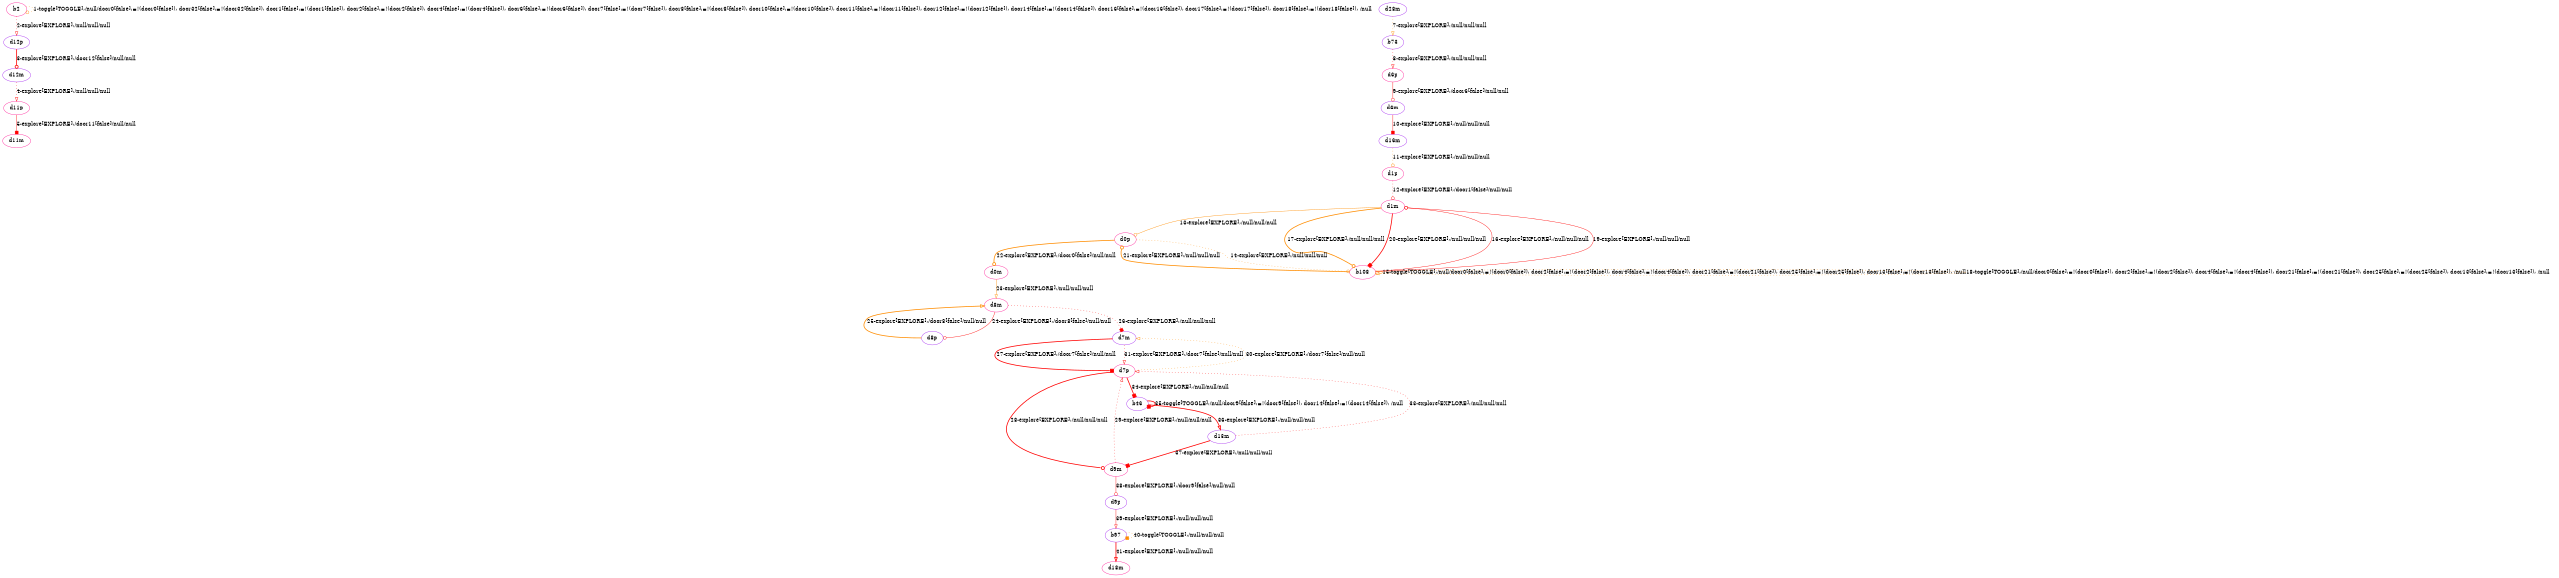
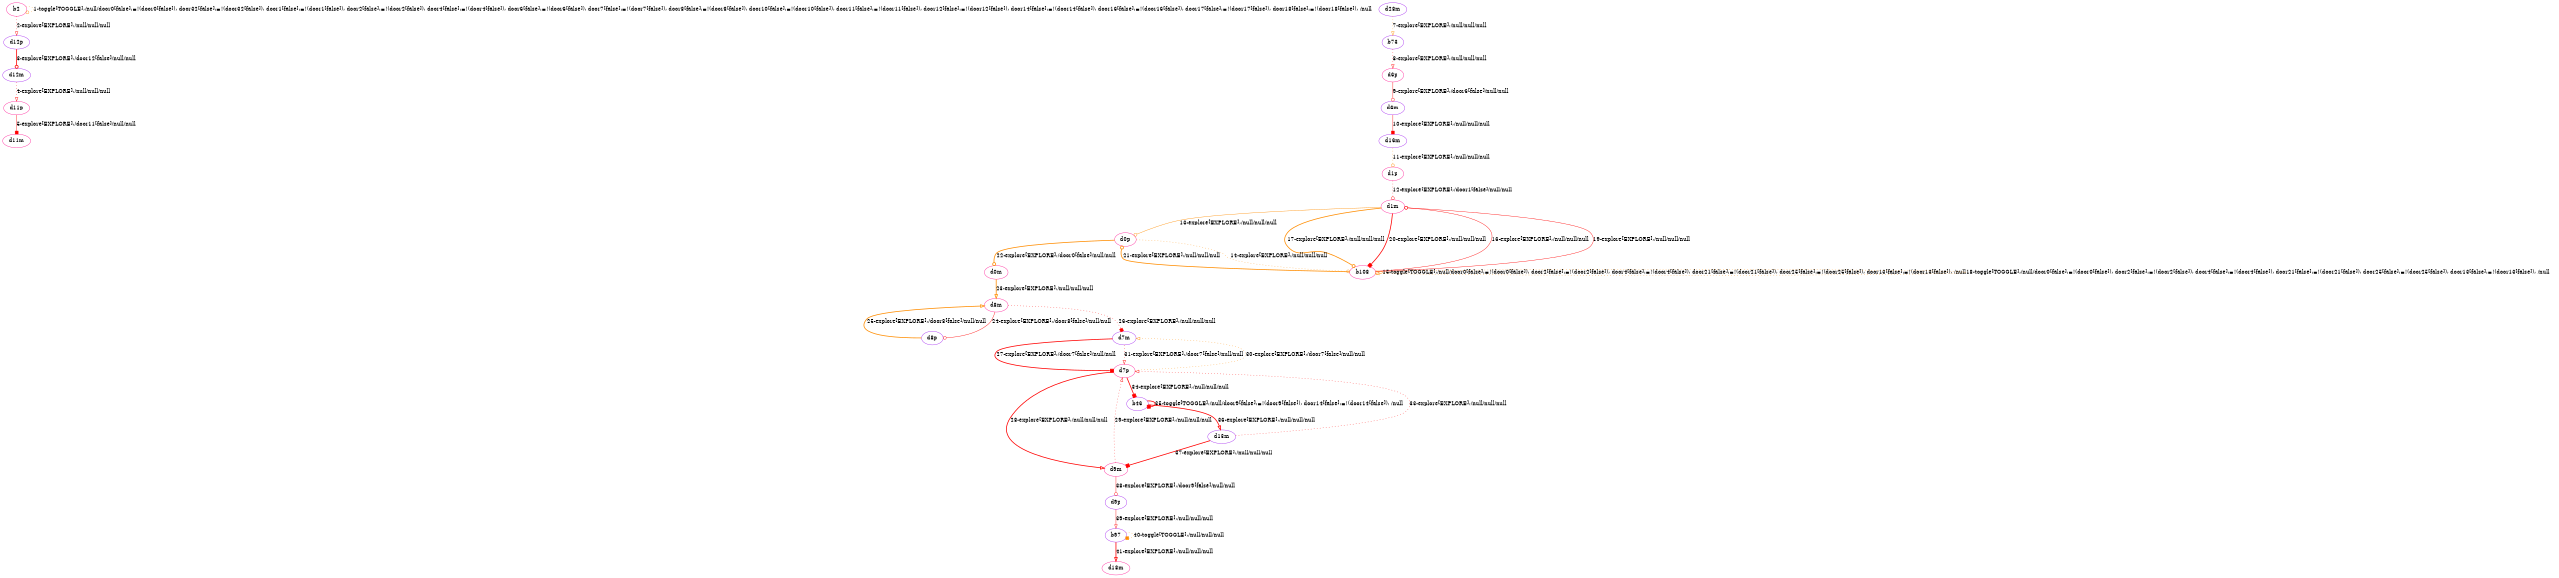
edge "d0m" -> "d8m": style solid -> bold
edge "d7p" -> "d9m": arrowhead odot -> onormal
